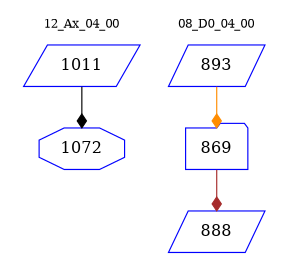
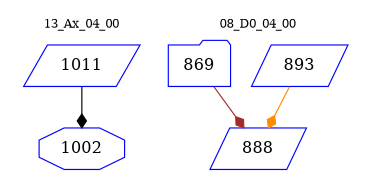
cluster "12_Ax_04_00": label "12_Ax_04_00" -> "13_Ax_04_00"
edge "893" -> "869": now "893" -> "888"
node "1072": label "1072" -> "1002"
